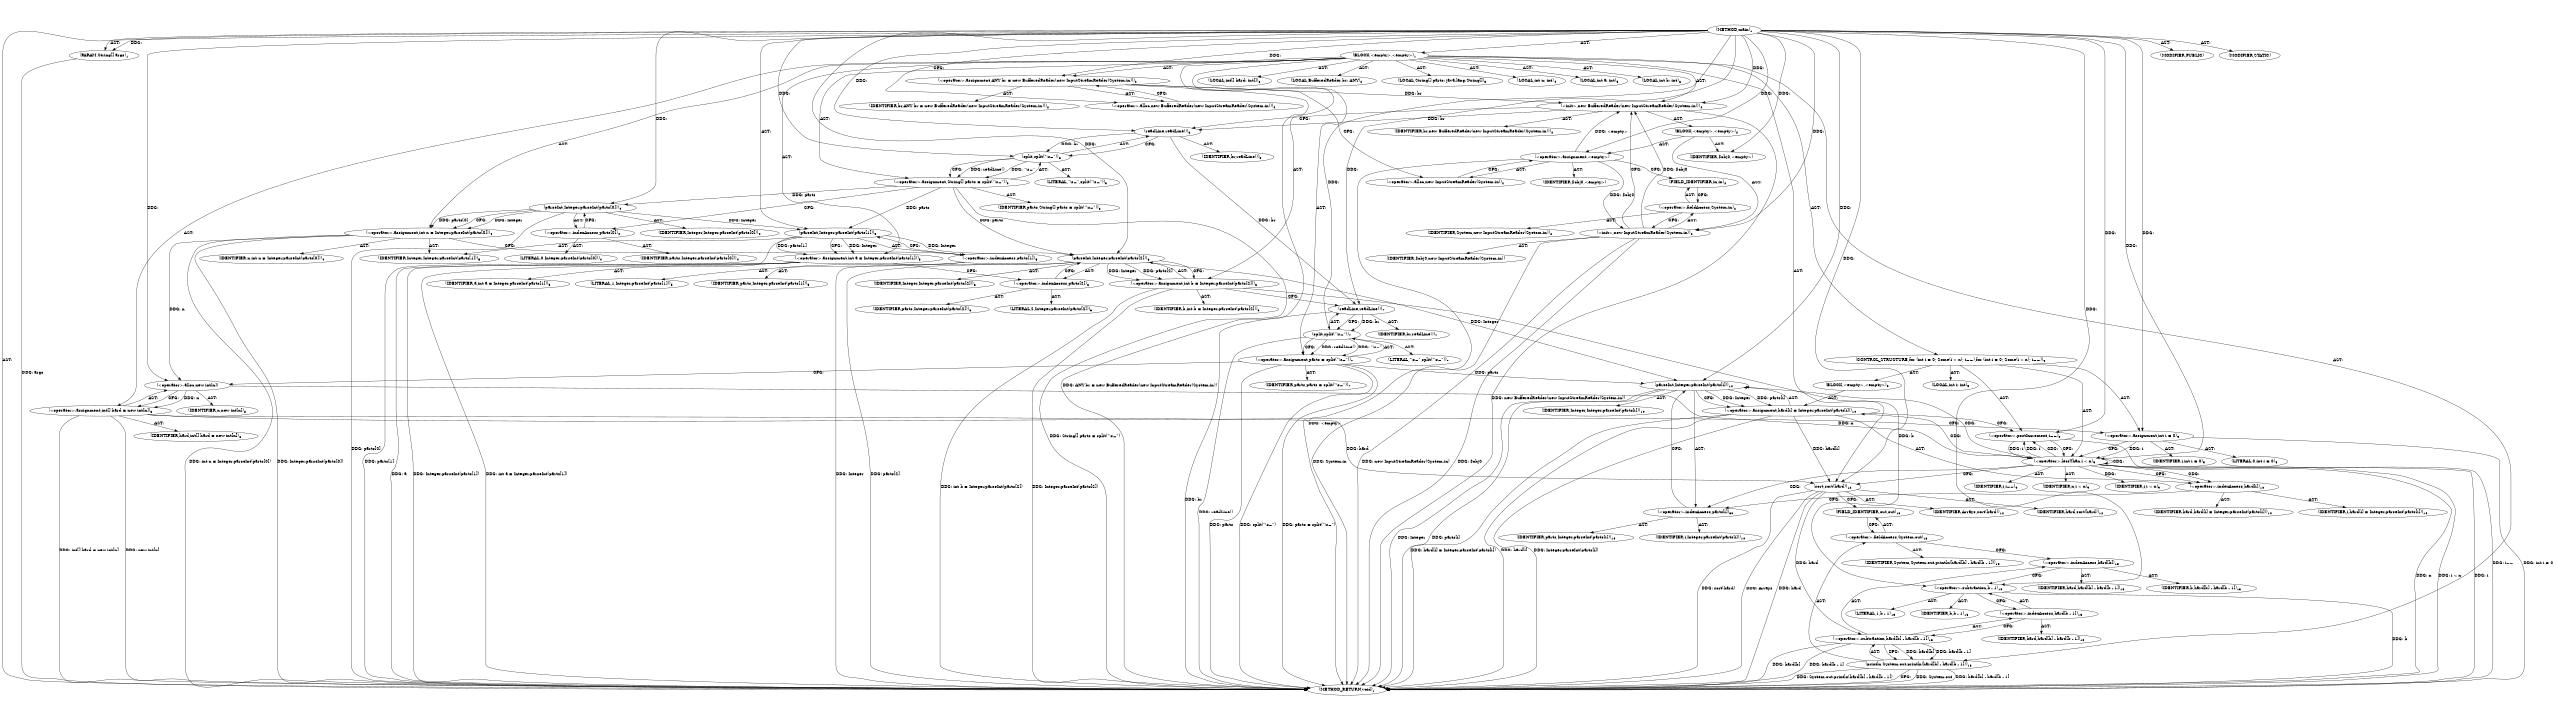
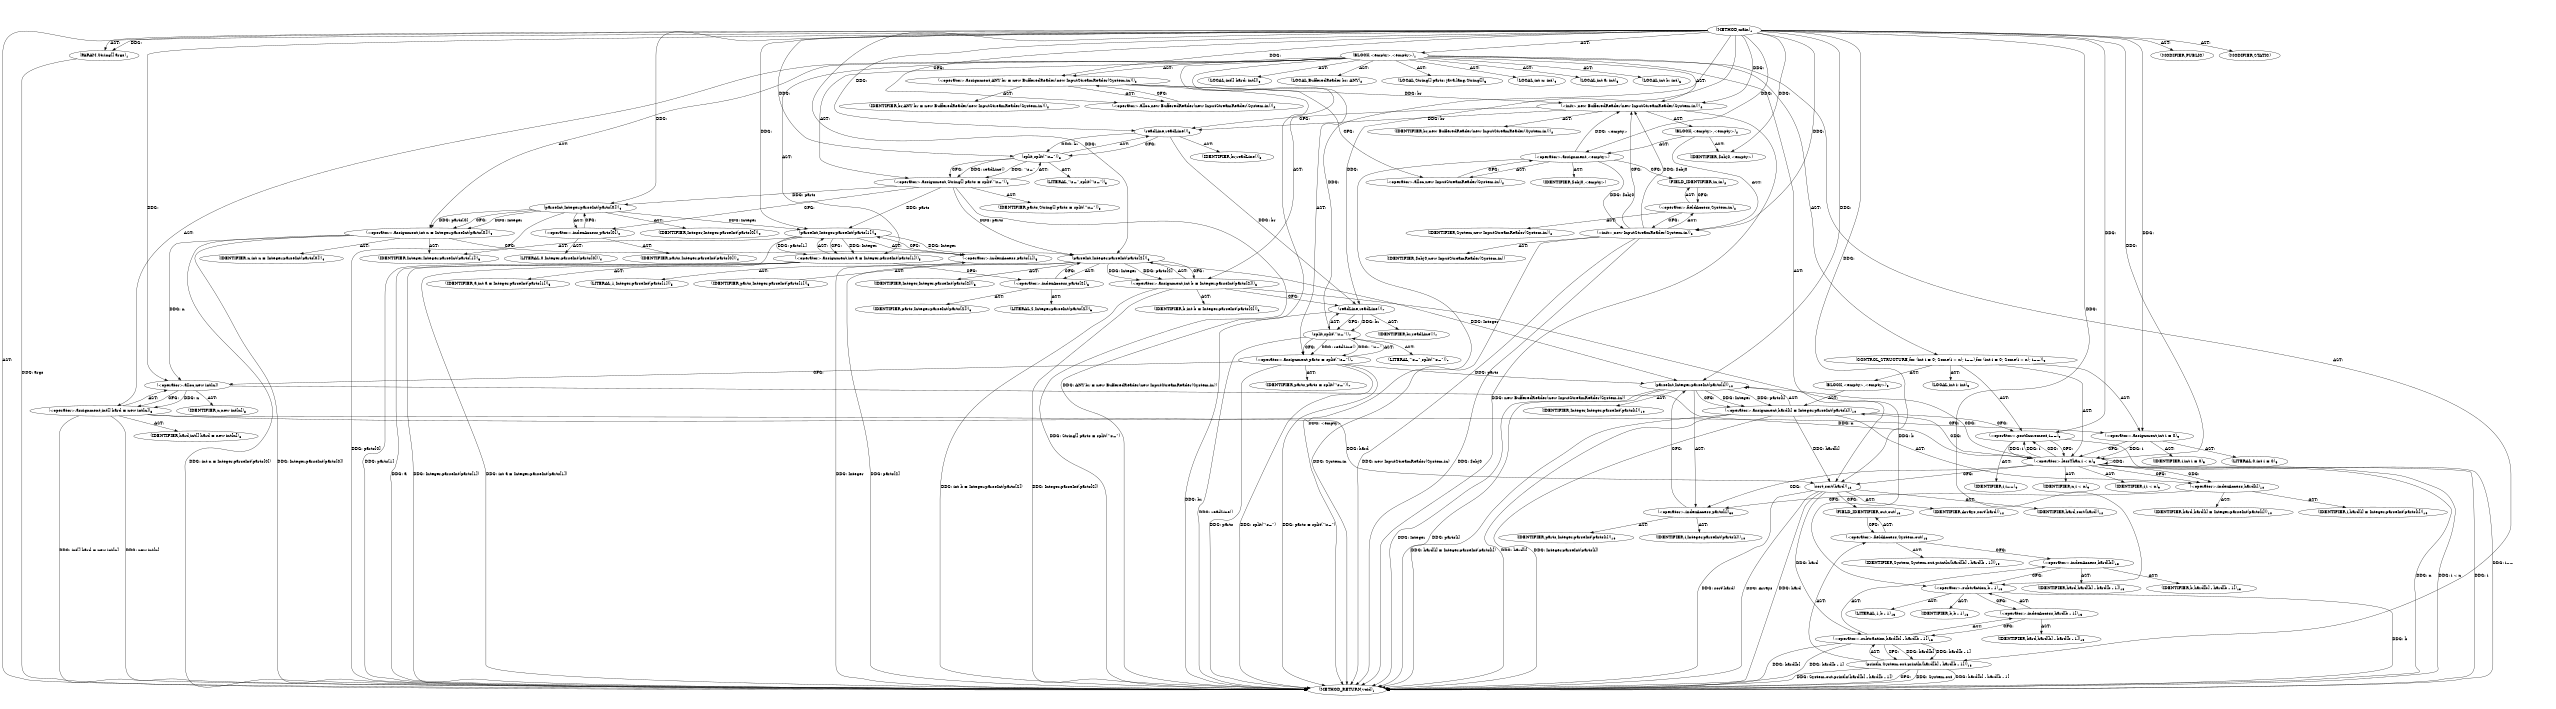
edge "(METHOD,main)" -> "(parseInt,Integer.parseInt(parts[1]))": label "AST: " -> "DDG: "
edge "(<operator>.assignment,int a = Integer.parseInt(parts[1]))" -> "(parseInt,Integer.parseInt(parts[1]))": added, label "AST:"
edge "(<operator>.indexAccess,parts[1])" -> "(IDENTIFIER,parts,Integer.parseInt(parts[1]))": reversed
edge "(<operator>.lessThan,i < n)" -> "(IDENTIFIER,i,i++)": now "(<operator>.postIncrement,i++)" -> "(IDENTIFIER,i,i++)"
edge "(<operator>.lessThan,i < n)" -> "(IDENTIFIER,i,i < n)": label "DDG: " -> "AST: "
edge "(<operator>.assignment,int i = 0)" -> "(METHOD_RETURN,void)": removed, label "DDG: int i = 0"
